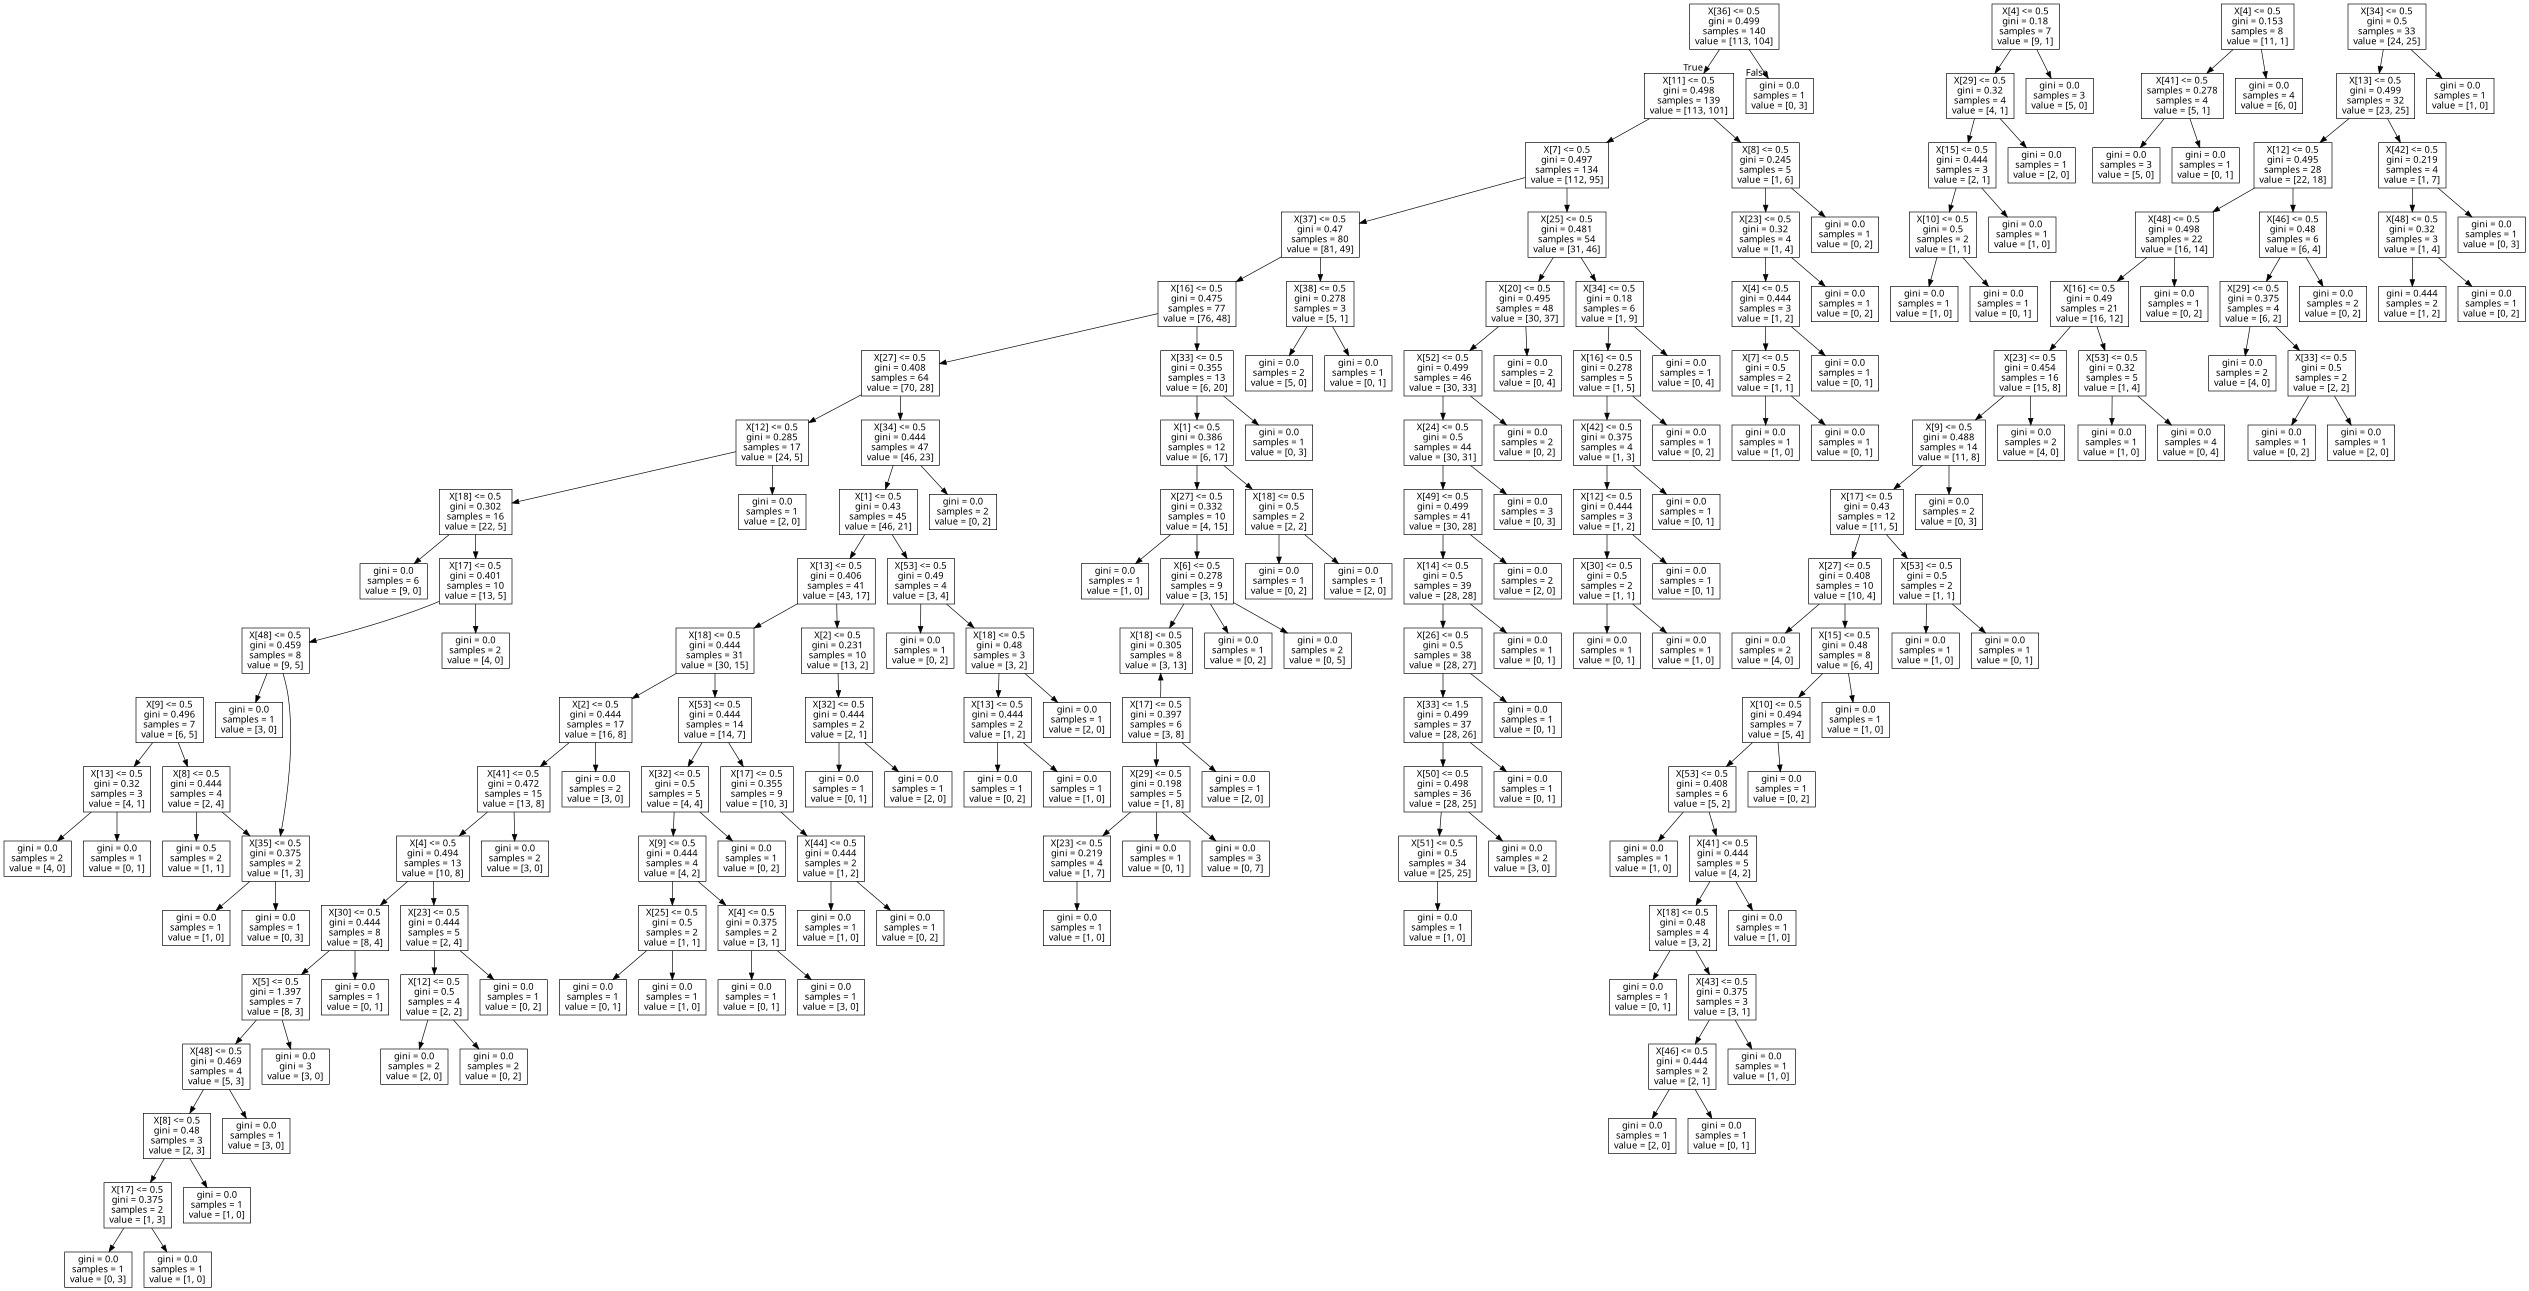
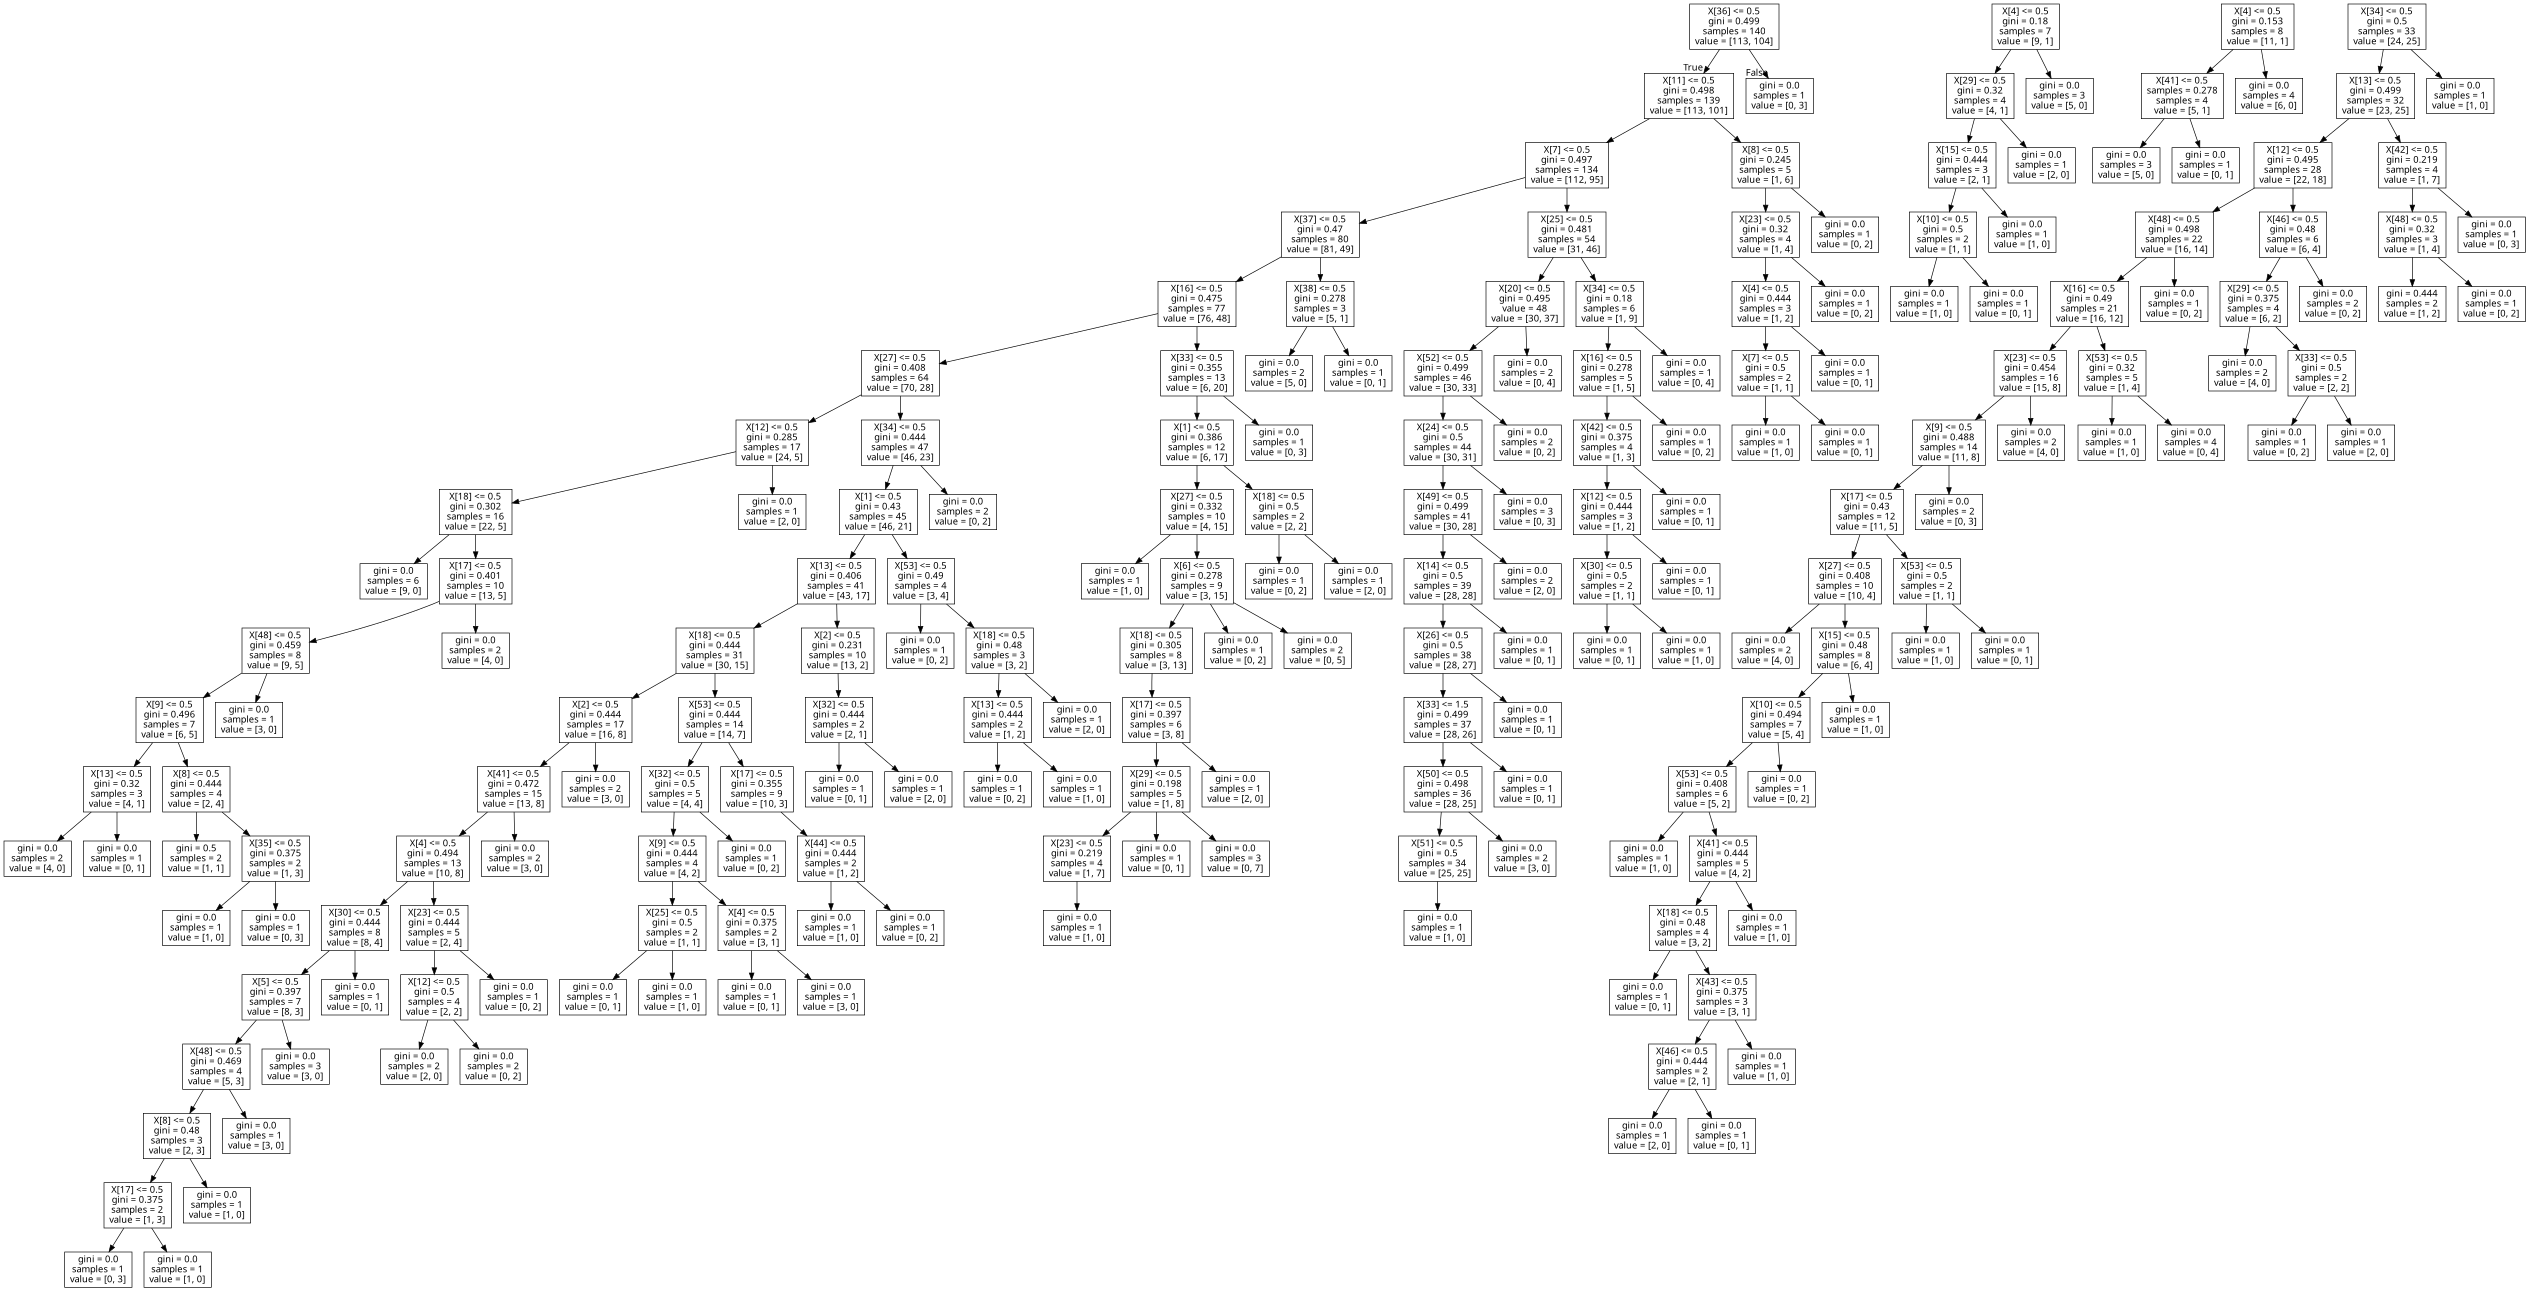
node "X[20] <= 0.5 gini = 0.495 samples = 48 value = [30, 37]": label "X[20] <= 0.5 gini = 0.495 samples = 48 value = [30, 37]" -> "X[20] <= 0.5 gini = 0.495 value = 48 value = [30, 37]"
edge "X[17] <= 0.5 gini = 0.397 samples = 6 value = [3, 8]" -> "X[18] <= 0.5 gini = 0.305 samples = 8 value = [3, 13]": reversed
edge "X[48] <= 0.5 gini = 0.459 samples = 8 value = [9, 5]" -> "X[35] <= 0.5 gini = 0.375 samples = 2 value = [1, 3]": now "X[48] <= 0.5 gini = 0.459 samples = 8 value = [9, 5]" -> "X[9] <= 0.5 gini = 0.496 samples = 7 value = [6, 5]"
node "X[5] <= 0.5 gini = 1.397 samples = 7 value = [8, 3]": label "X[5] <= 0.5 gini = 1.397 samples = 7 value = [8, 3]" -> "X[5] <= 0.5 gini = 0.397 samples = 7 value = [8, 3]"
node "gini = 0.0 gini = 3 value = [3, 0]": label "gini = 0.0 gini = 3 value = [3, 0]" -> "gini = 0.0 samples = 3 value = [3, 0]"
